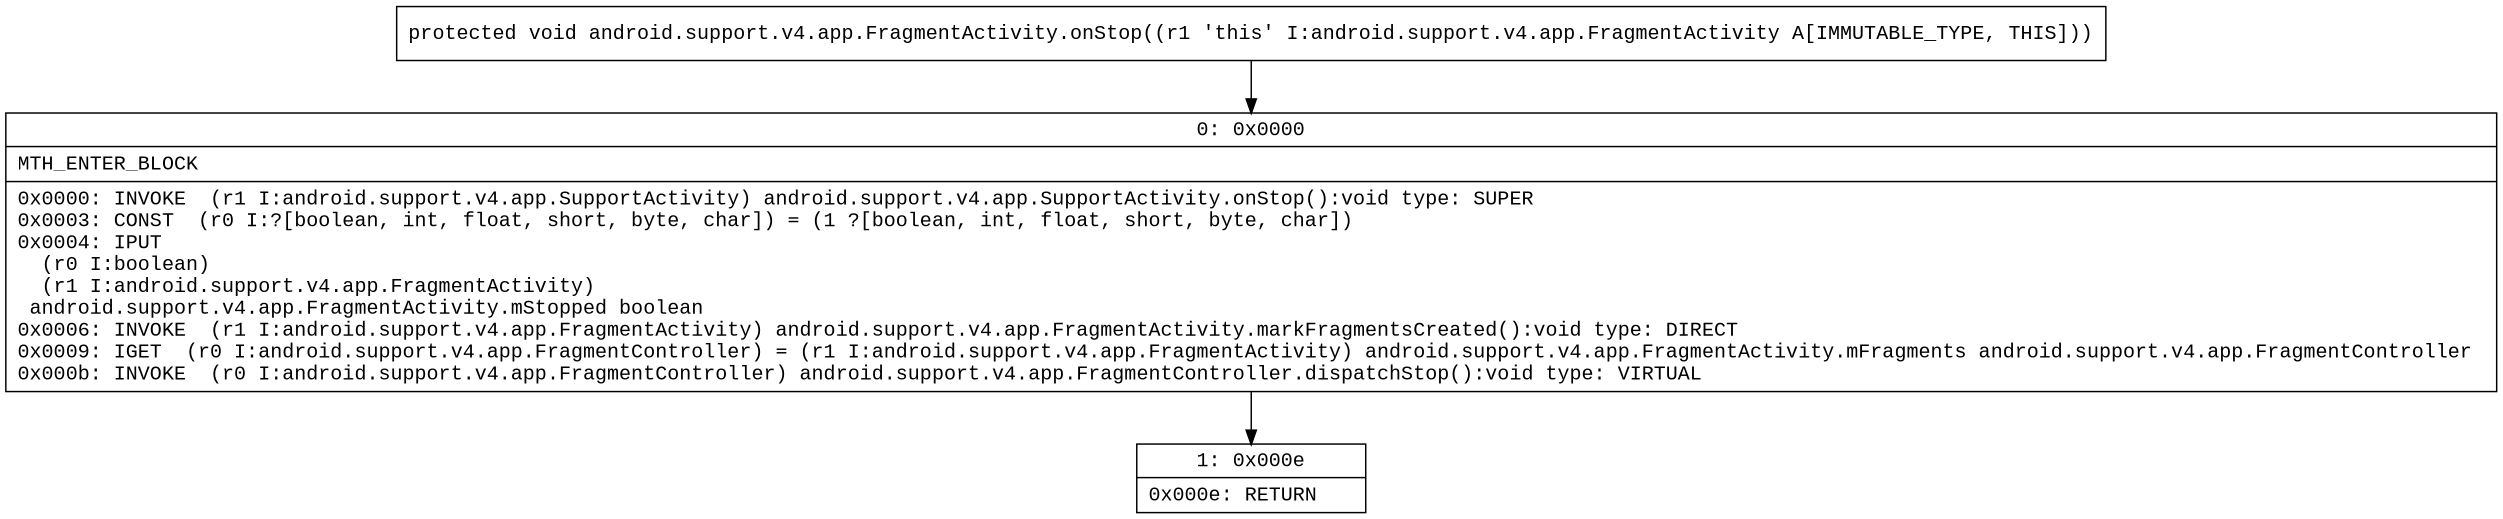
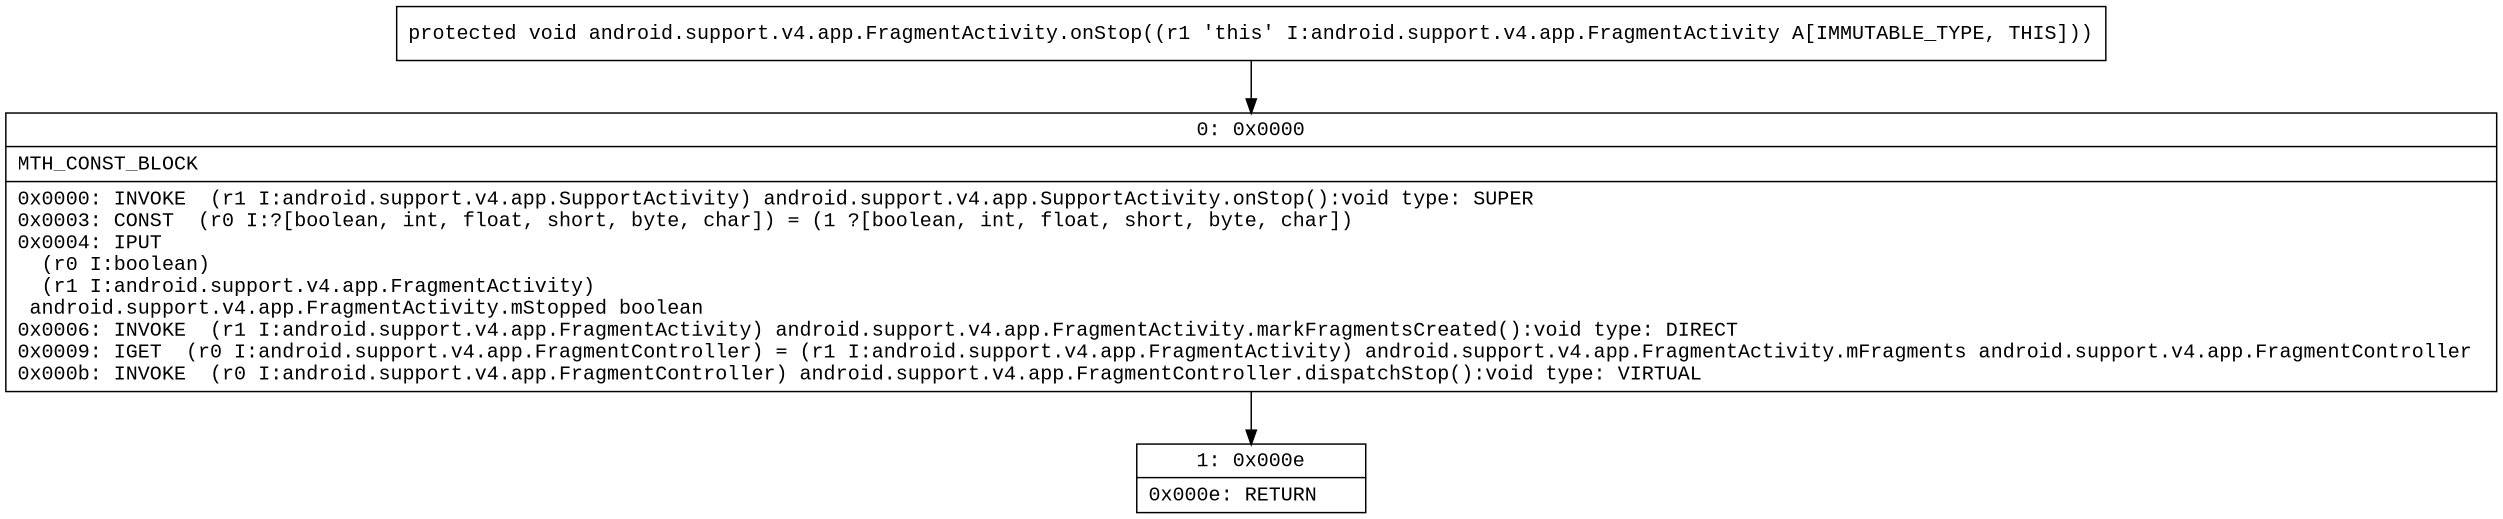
node "0: 0x0000": text "MTH_ENTER_BLOCK" -> "MTH_CONST_BLOCK"
